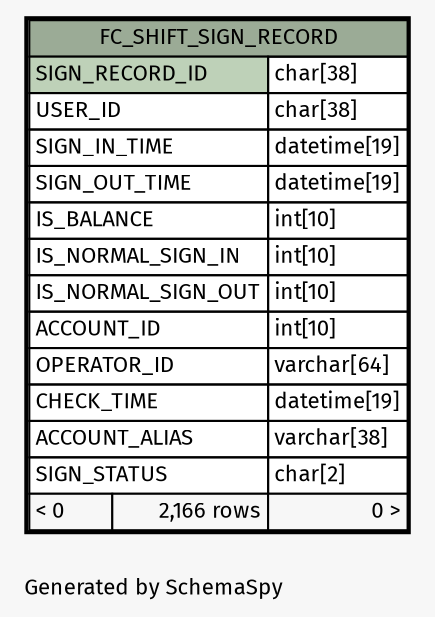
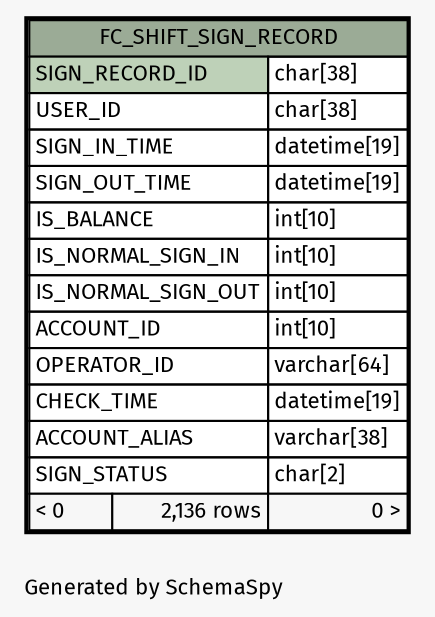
node "FC_SHIFT_SIGN_RECORD": text "2,166 rows" -> "2,136 rows"
